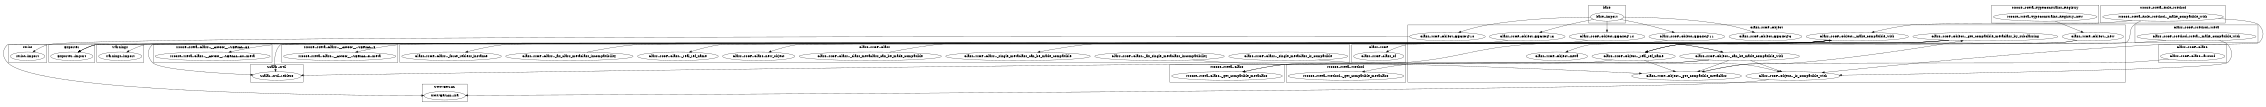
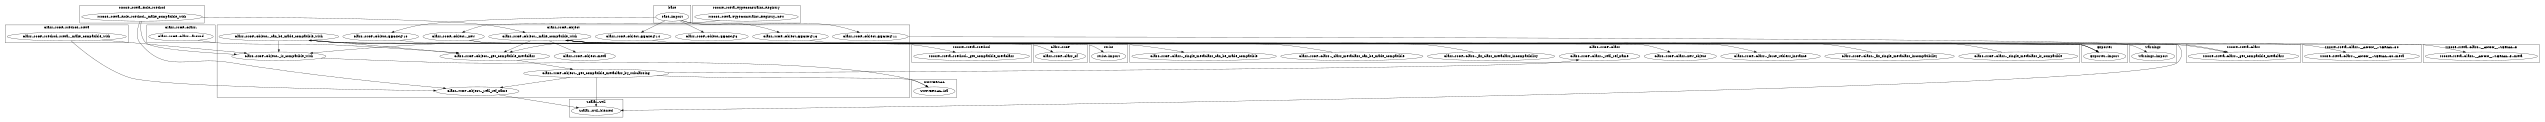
edge "Class::MOP::Object::_real_ref_name" -> "Class::MOP::Object::_get_compatible_metaclass": now "Class::MOP::Object::_make_compatible_with" -> "Class::MOP::Object::_get_compatible_metaclass"
node "Scalar::Util::rebless": label "Scalar::Util::rebless" -> "Scalar::Util::blessed"
